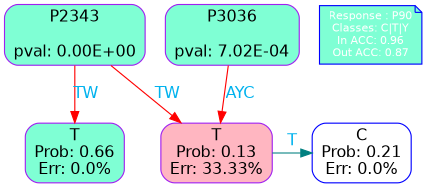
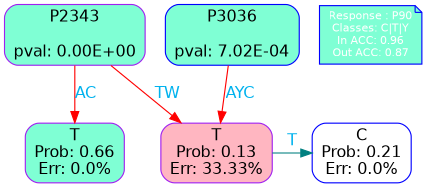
node "P3036 pval: 7.02E-04": color purple -> blue
edge "P2343 pval: 0.00E+00" -> "T Prob: 0.66 Err: 0.0%": label "TW" -> "AC"
